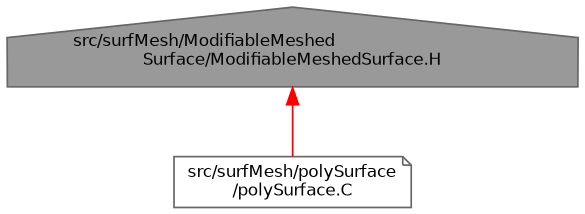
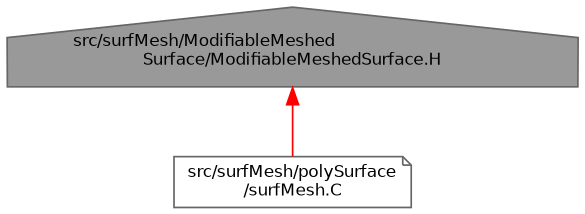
node "src/surfMesh/polySurface /polySurface.C": label "src/surfMesh/polySurface /polySurface.C" -> "src/surfMesh/polySurface /surfMesh.C"
